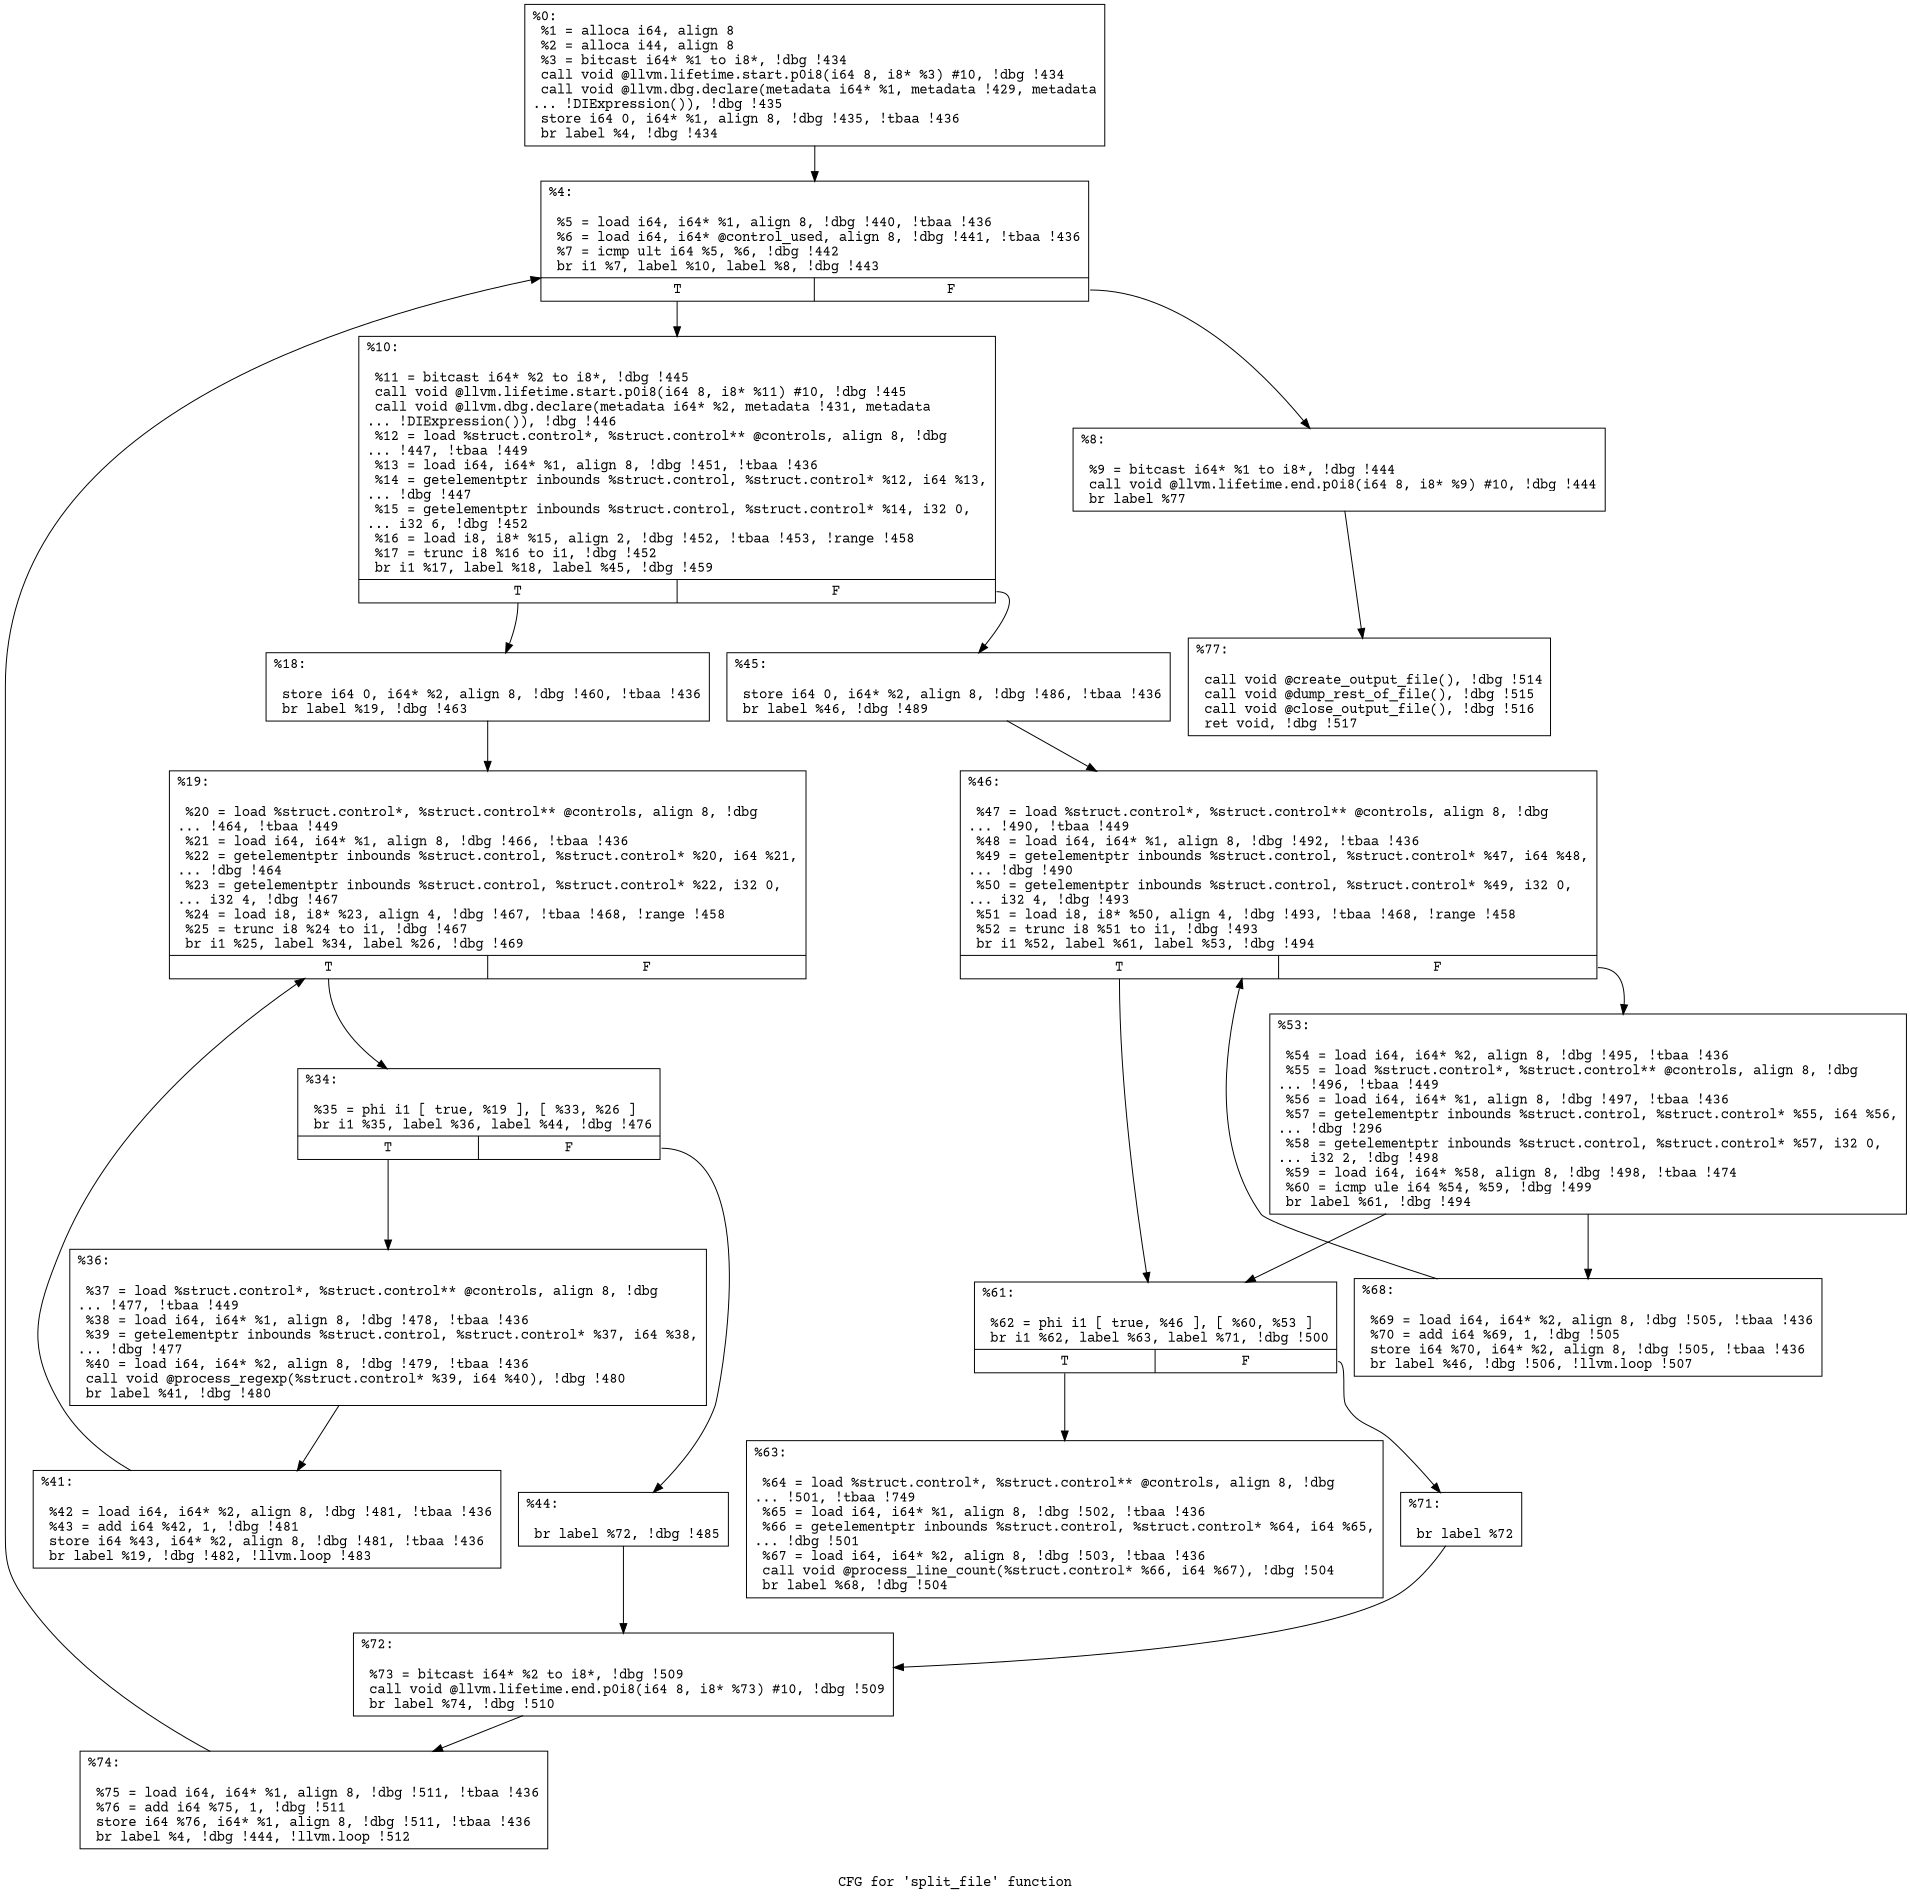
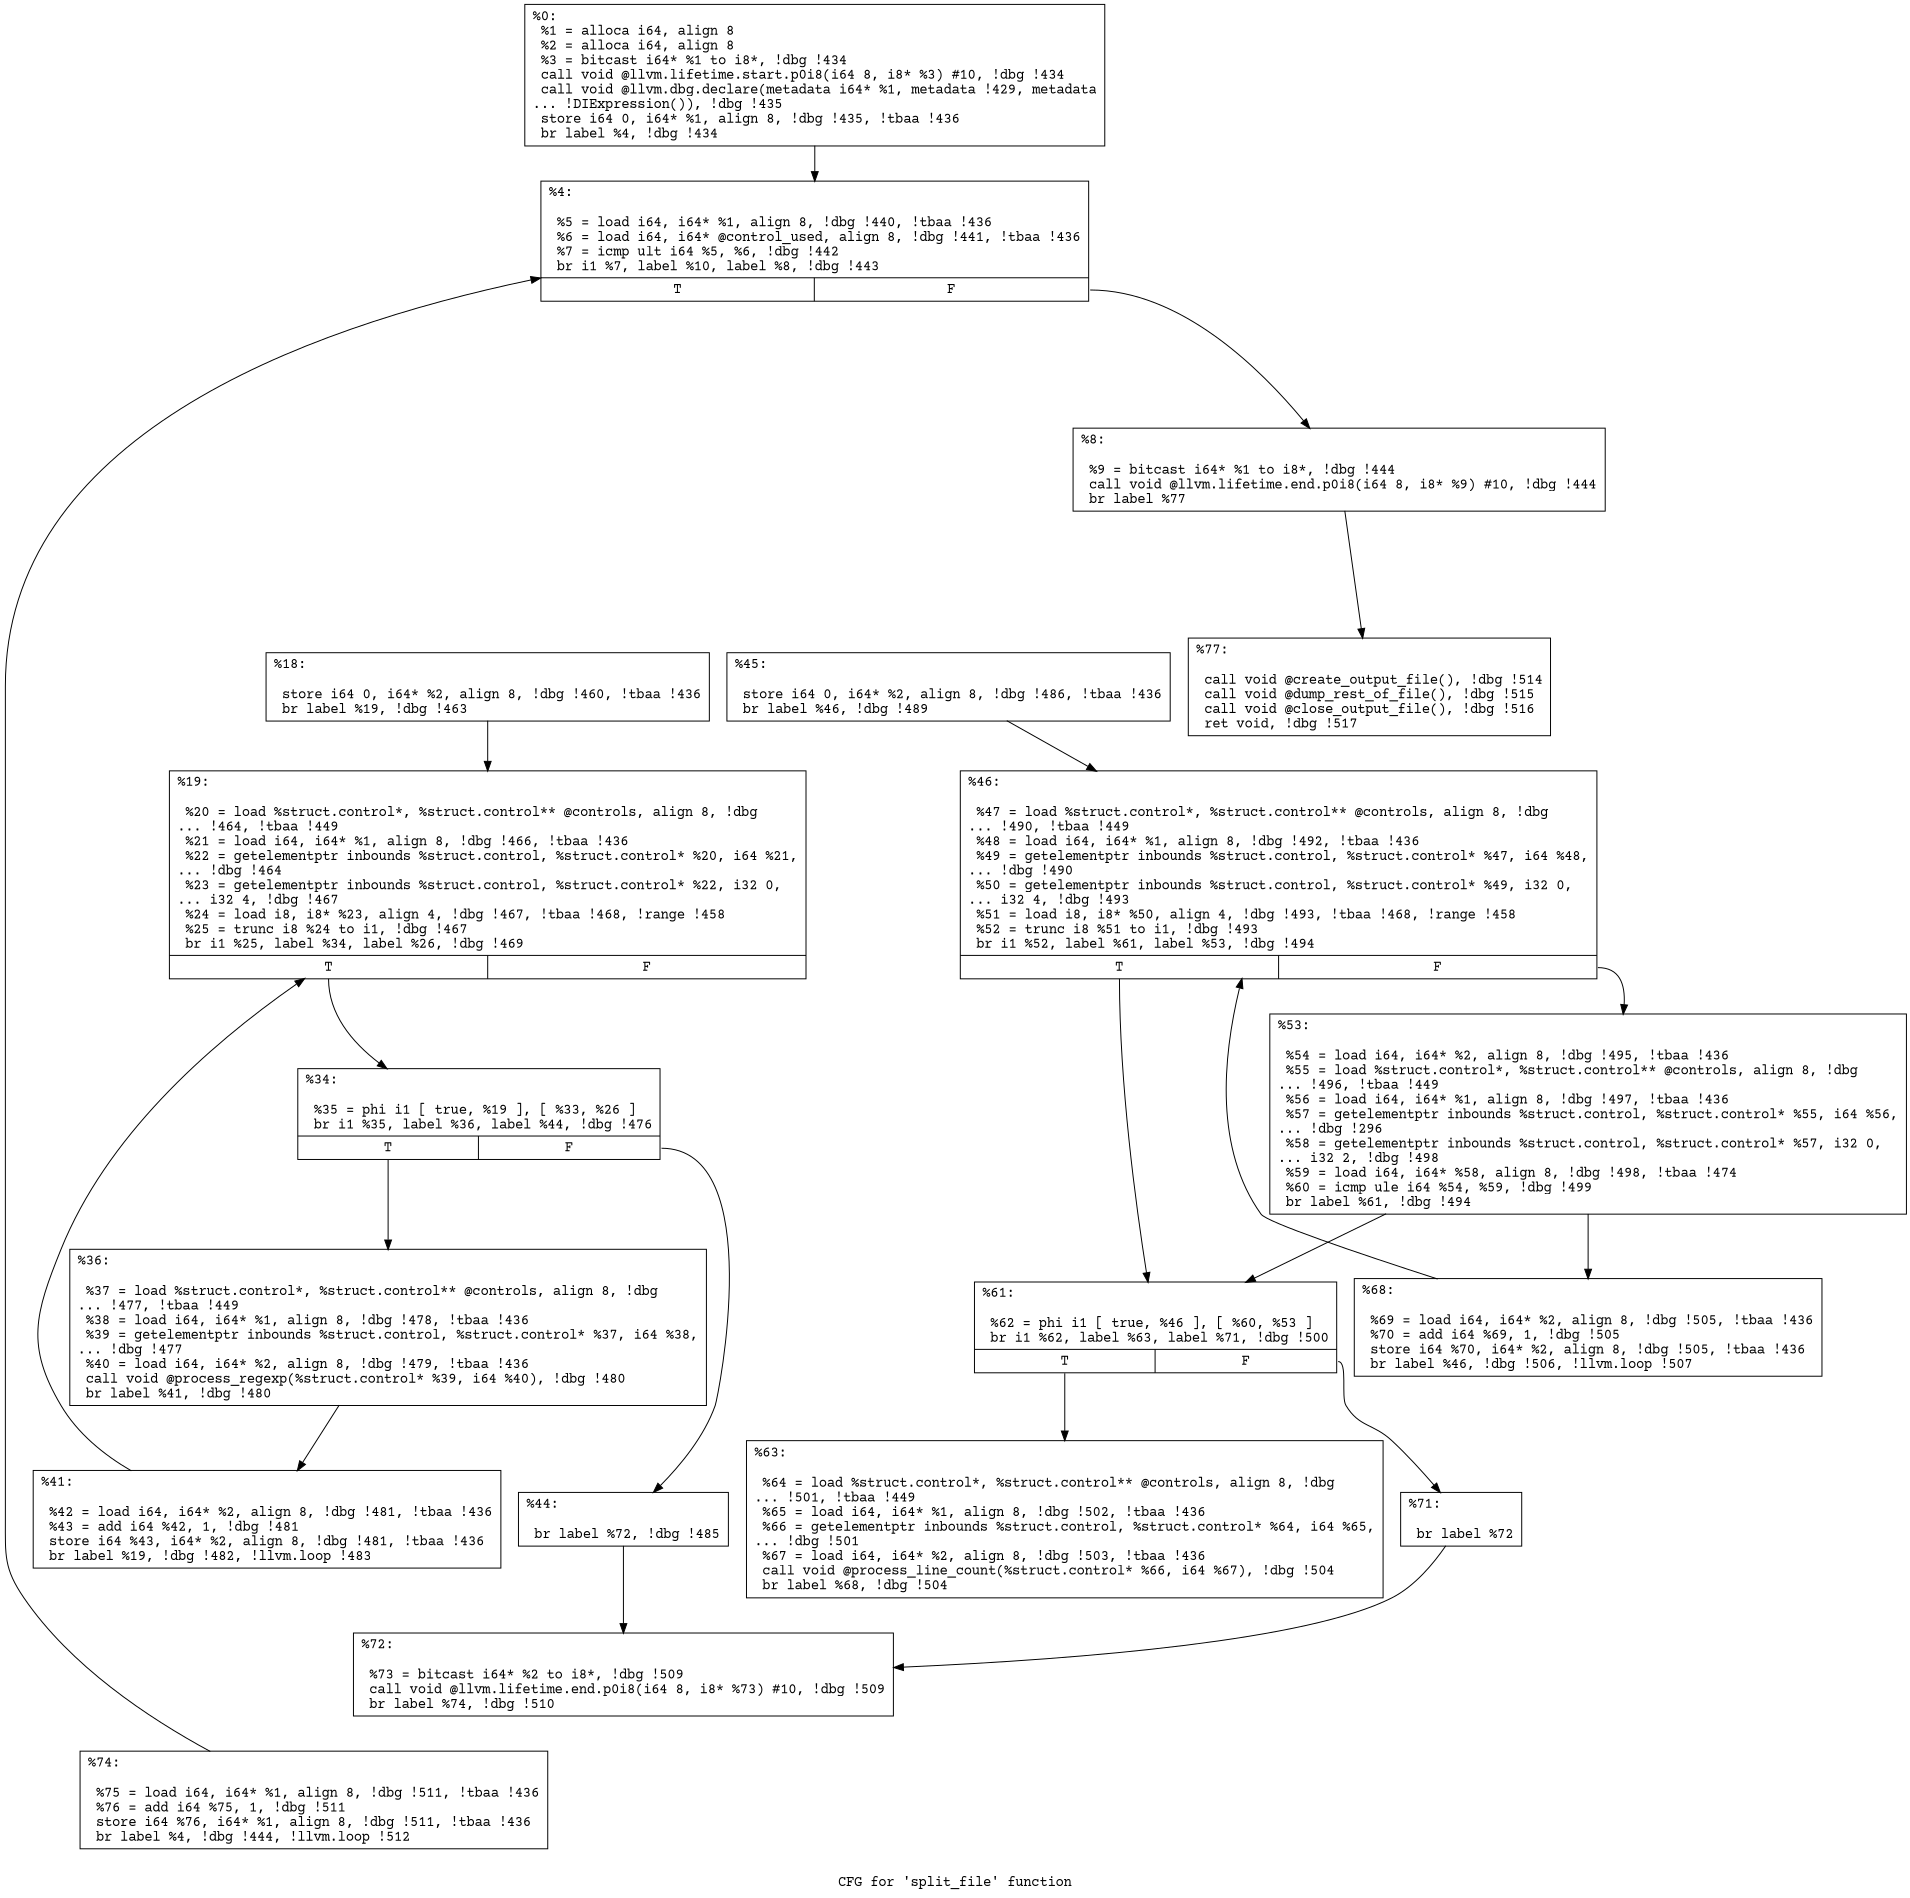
node "%0:": text "%2 = alloca i44, align 8" -> "%2 = alloca i64, align 8"
node "%10:": removed
node "%63:": text "... !501, !tbaa !749" -> "... !501, !tbaa !449"
edge "%72:" -> "%74:": removed
